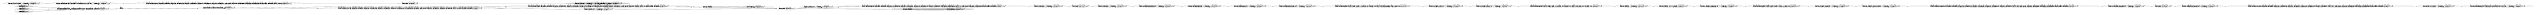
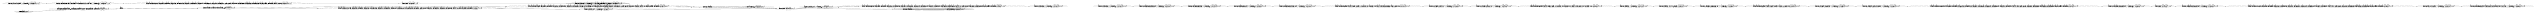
node "testArabicPDF['0', '0', '1']": removed
node "assertU(commit())@@@11@@@['1', '1', '0']": removed
node "testExtraction['0', '1', '0']": removed
